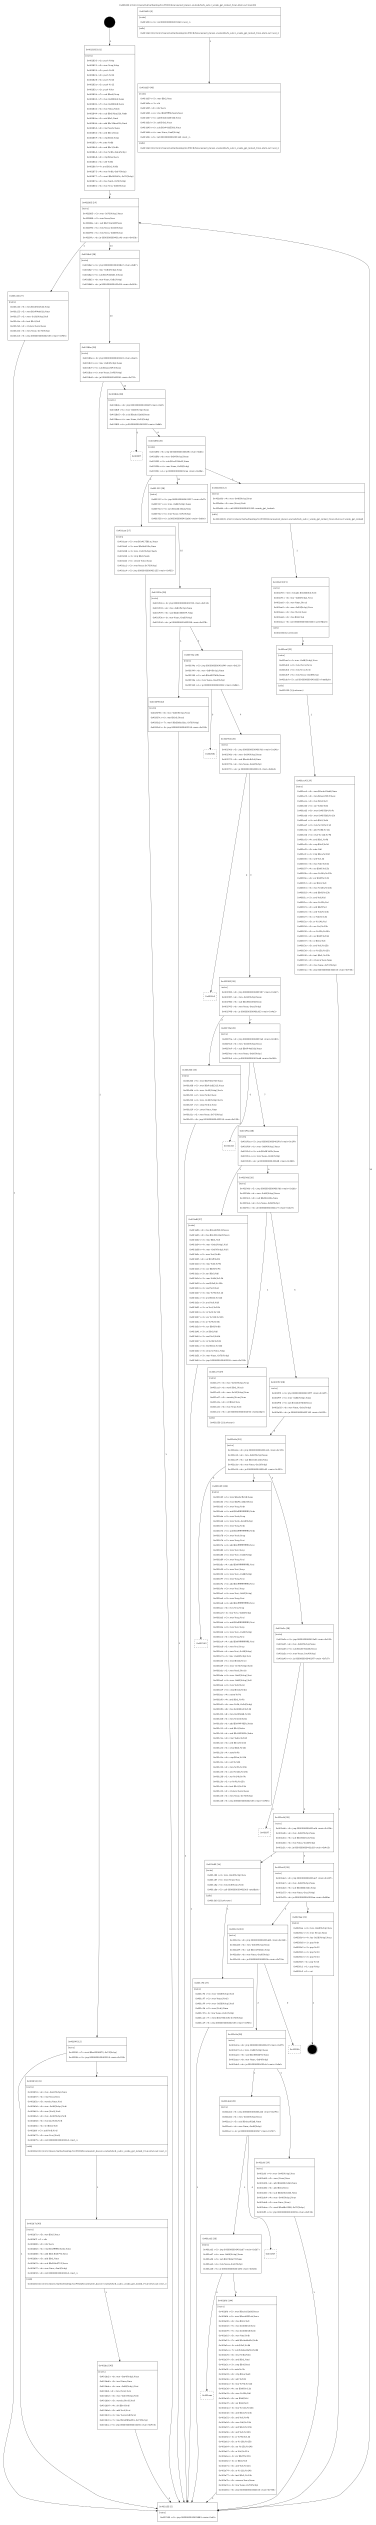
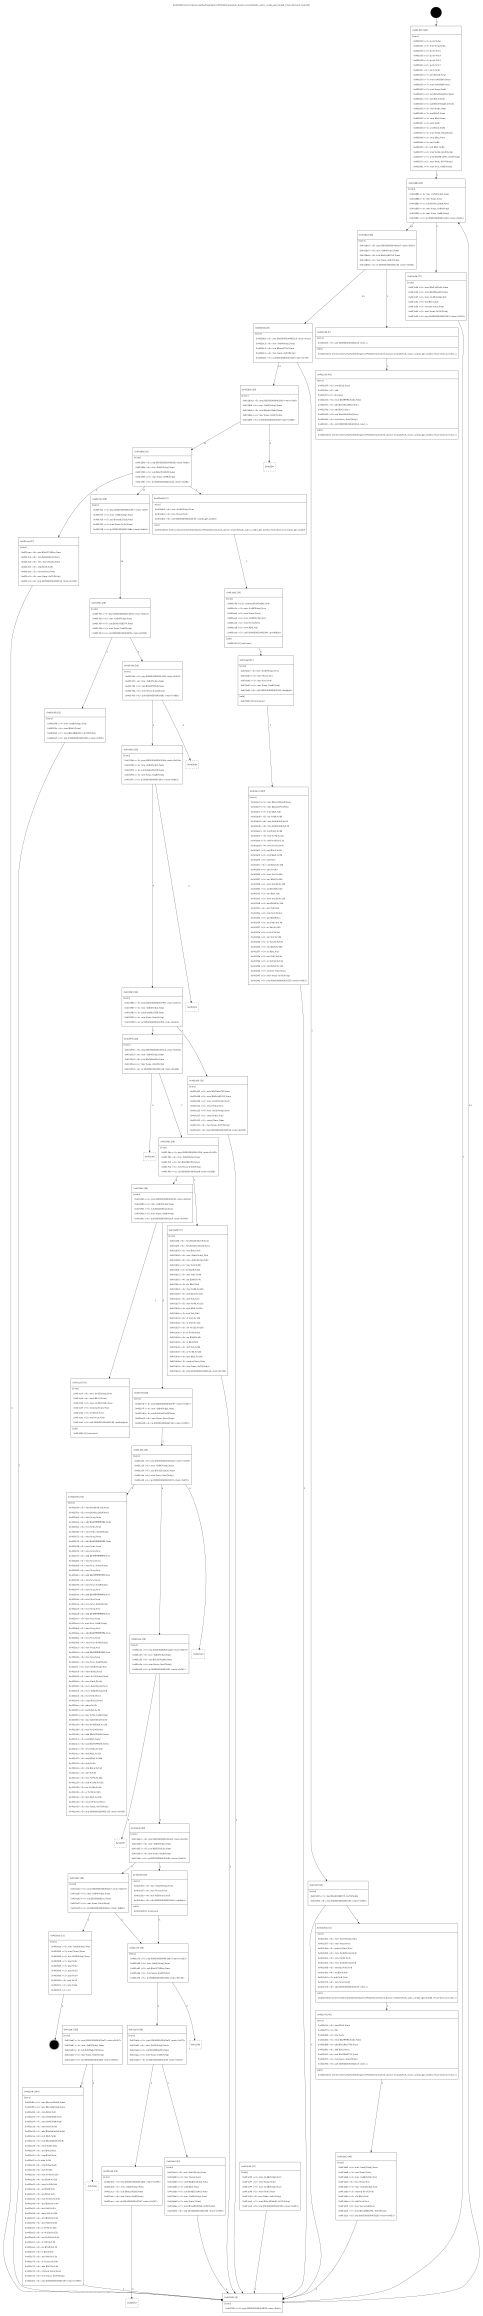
edge "0x4018a2 [28]" -> "0x401d24 [5]": added, label "1"
edge "0x401c83 [16]" -> "0x401c93 [27]": now "0x401c83 [16]" -> "0x401a7e [28]"
edge "0x401ab6 [28]" -> "0x401ad2 [28]": removed, label "1"
